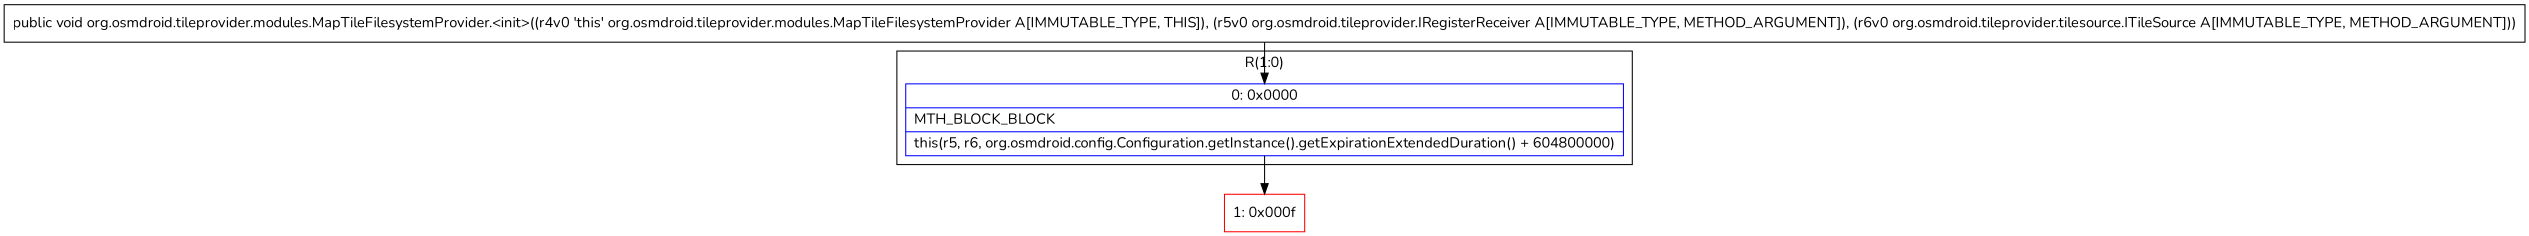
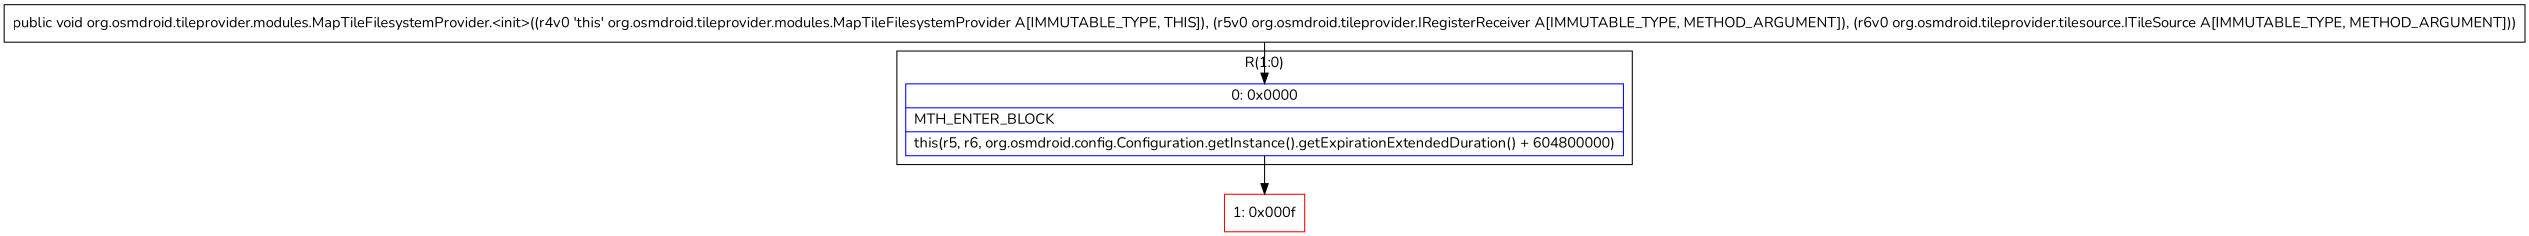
node "0: 0x0000": text "MTH_BLOCK_BLOCK" -> "MTH_ENTER_BLOCK"
